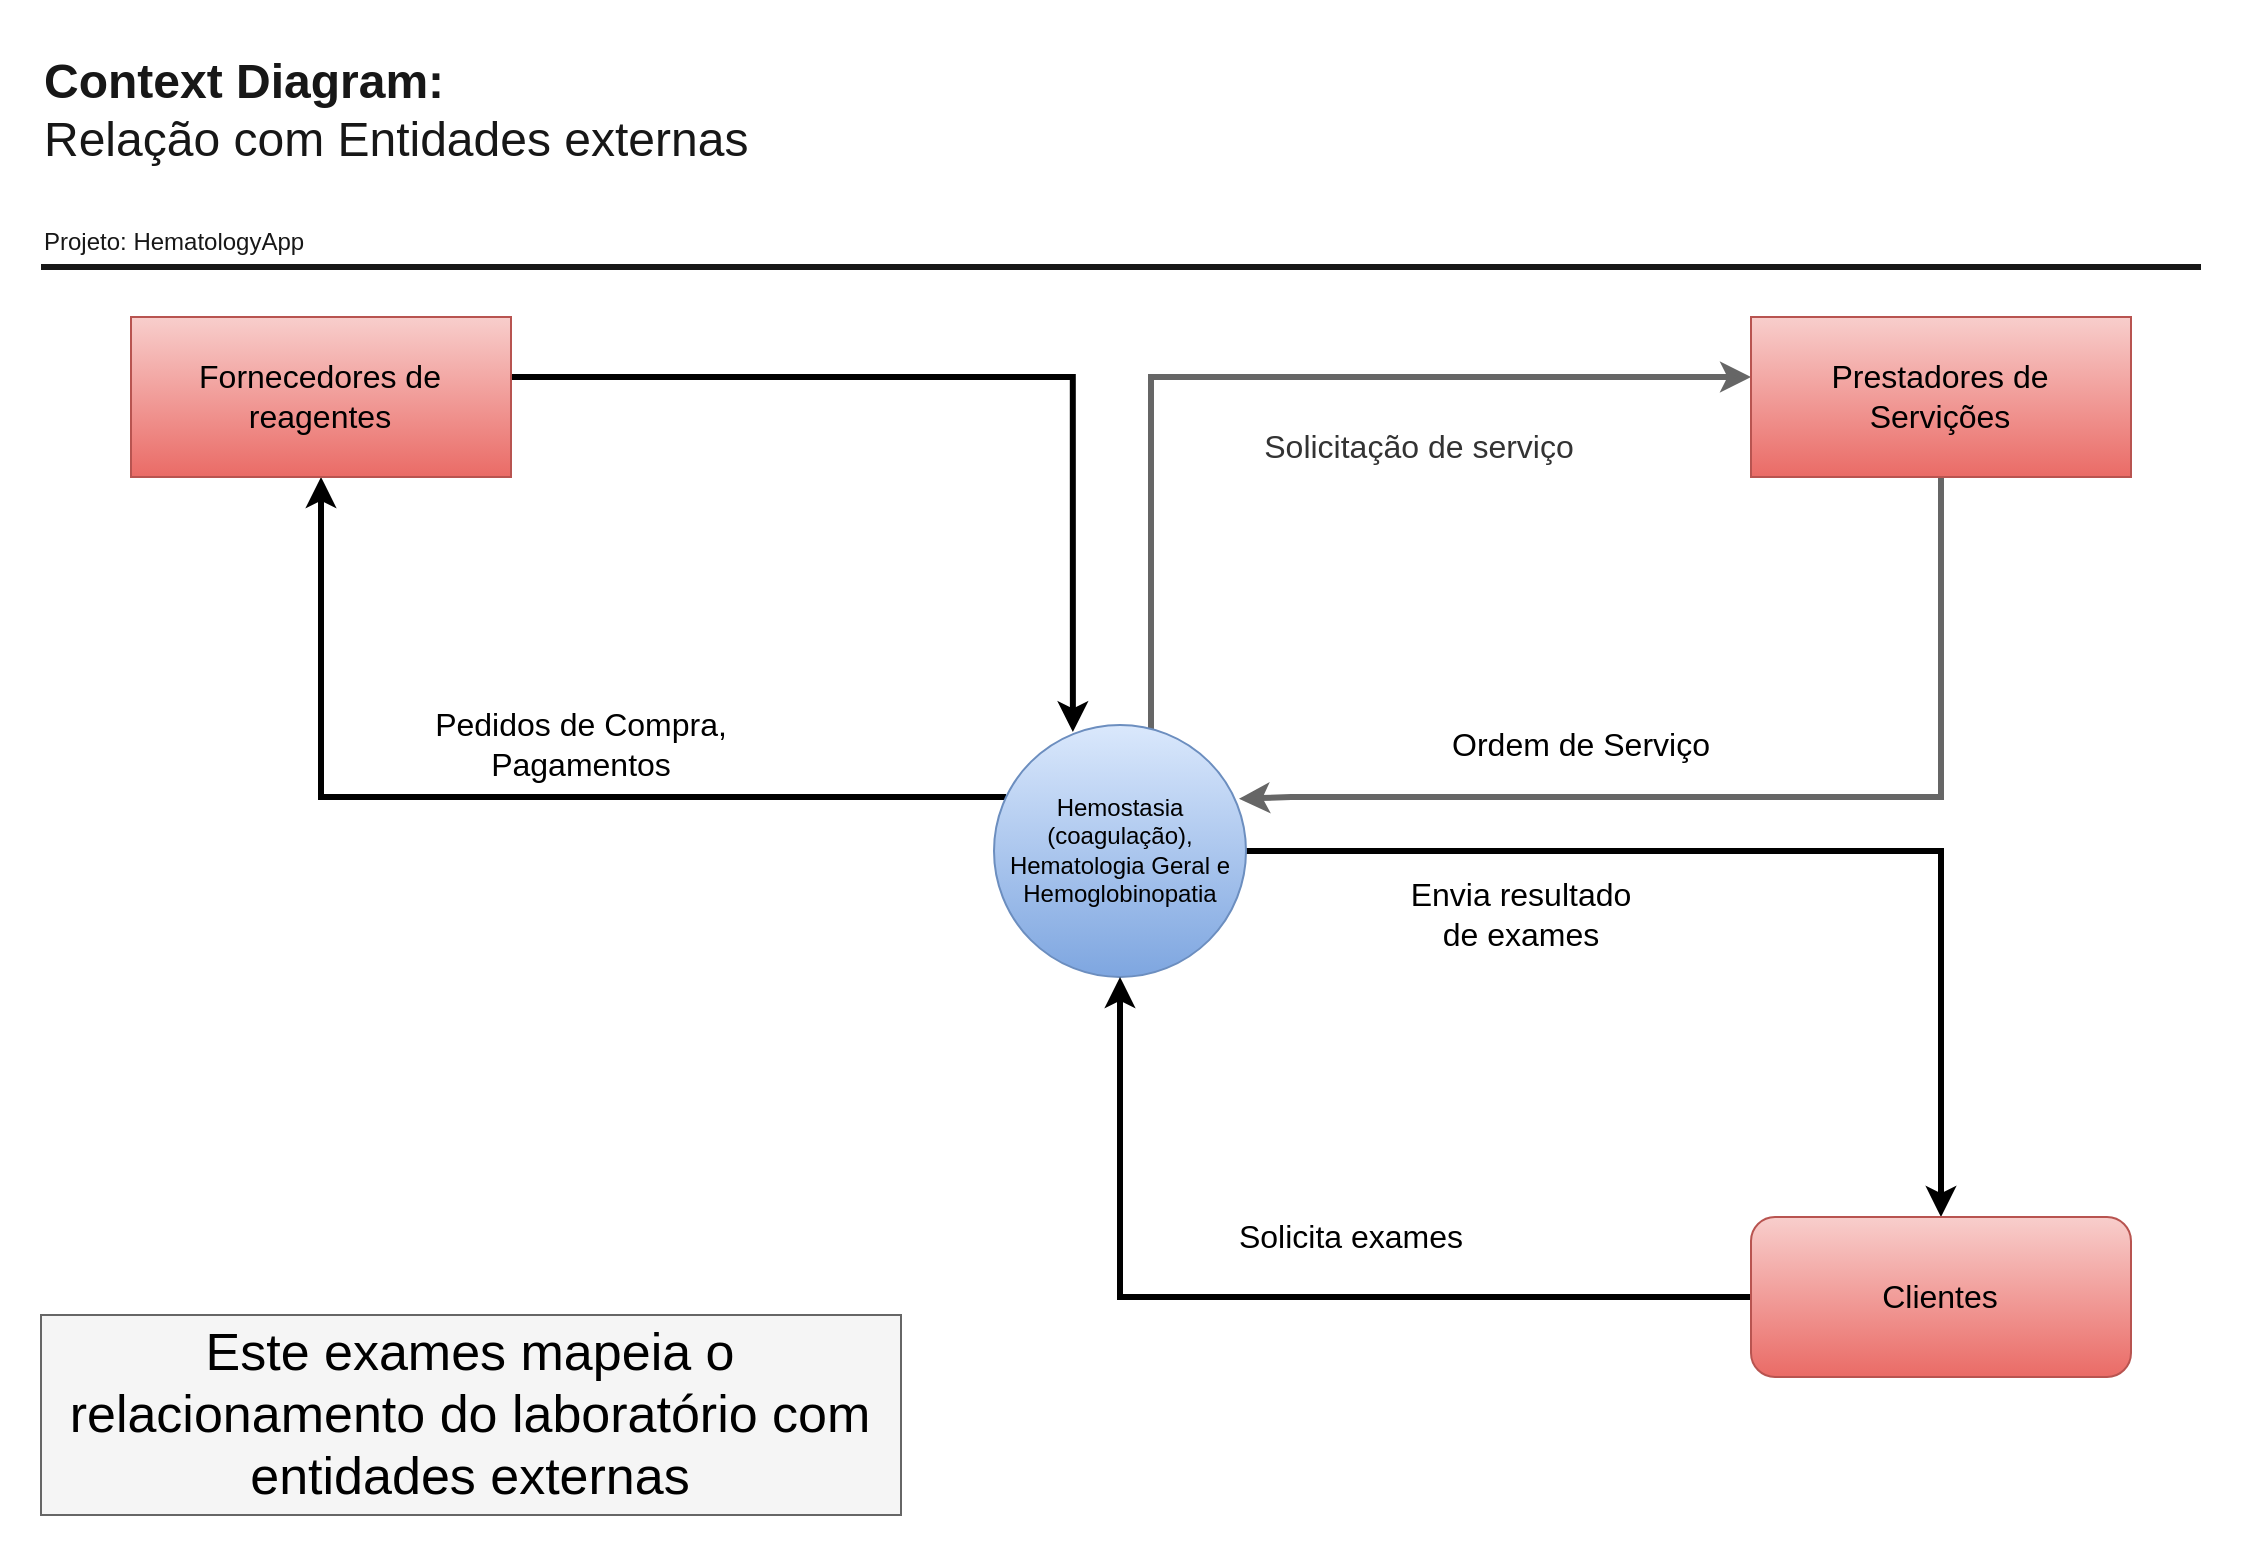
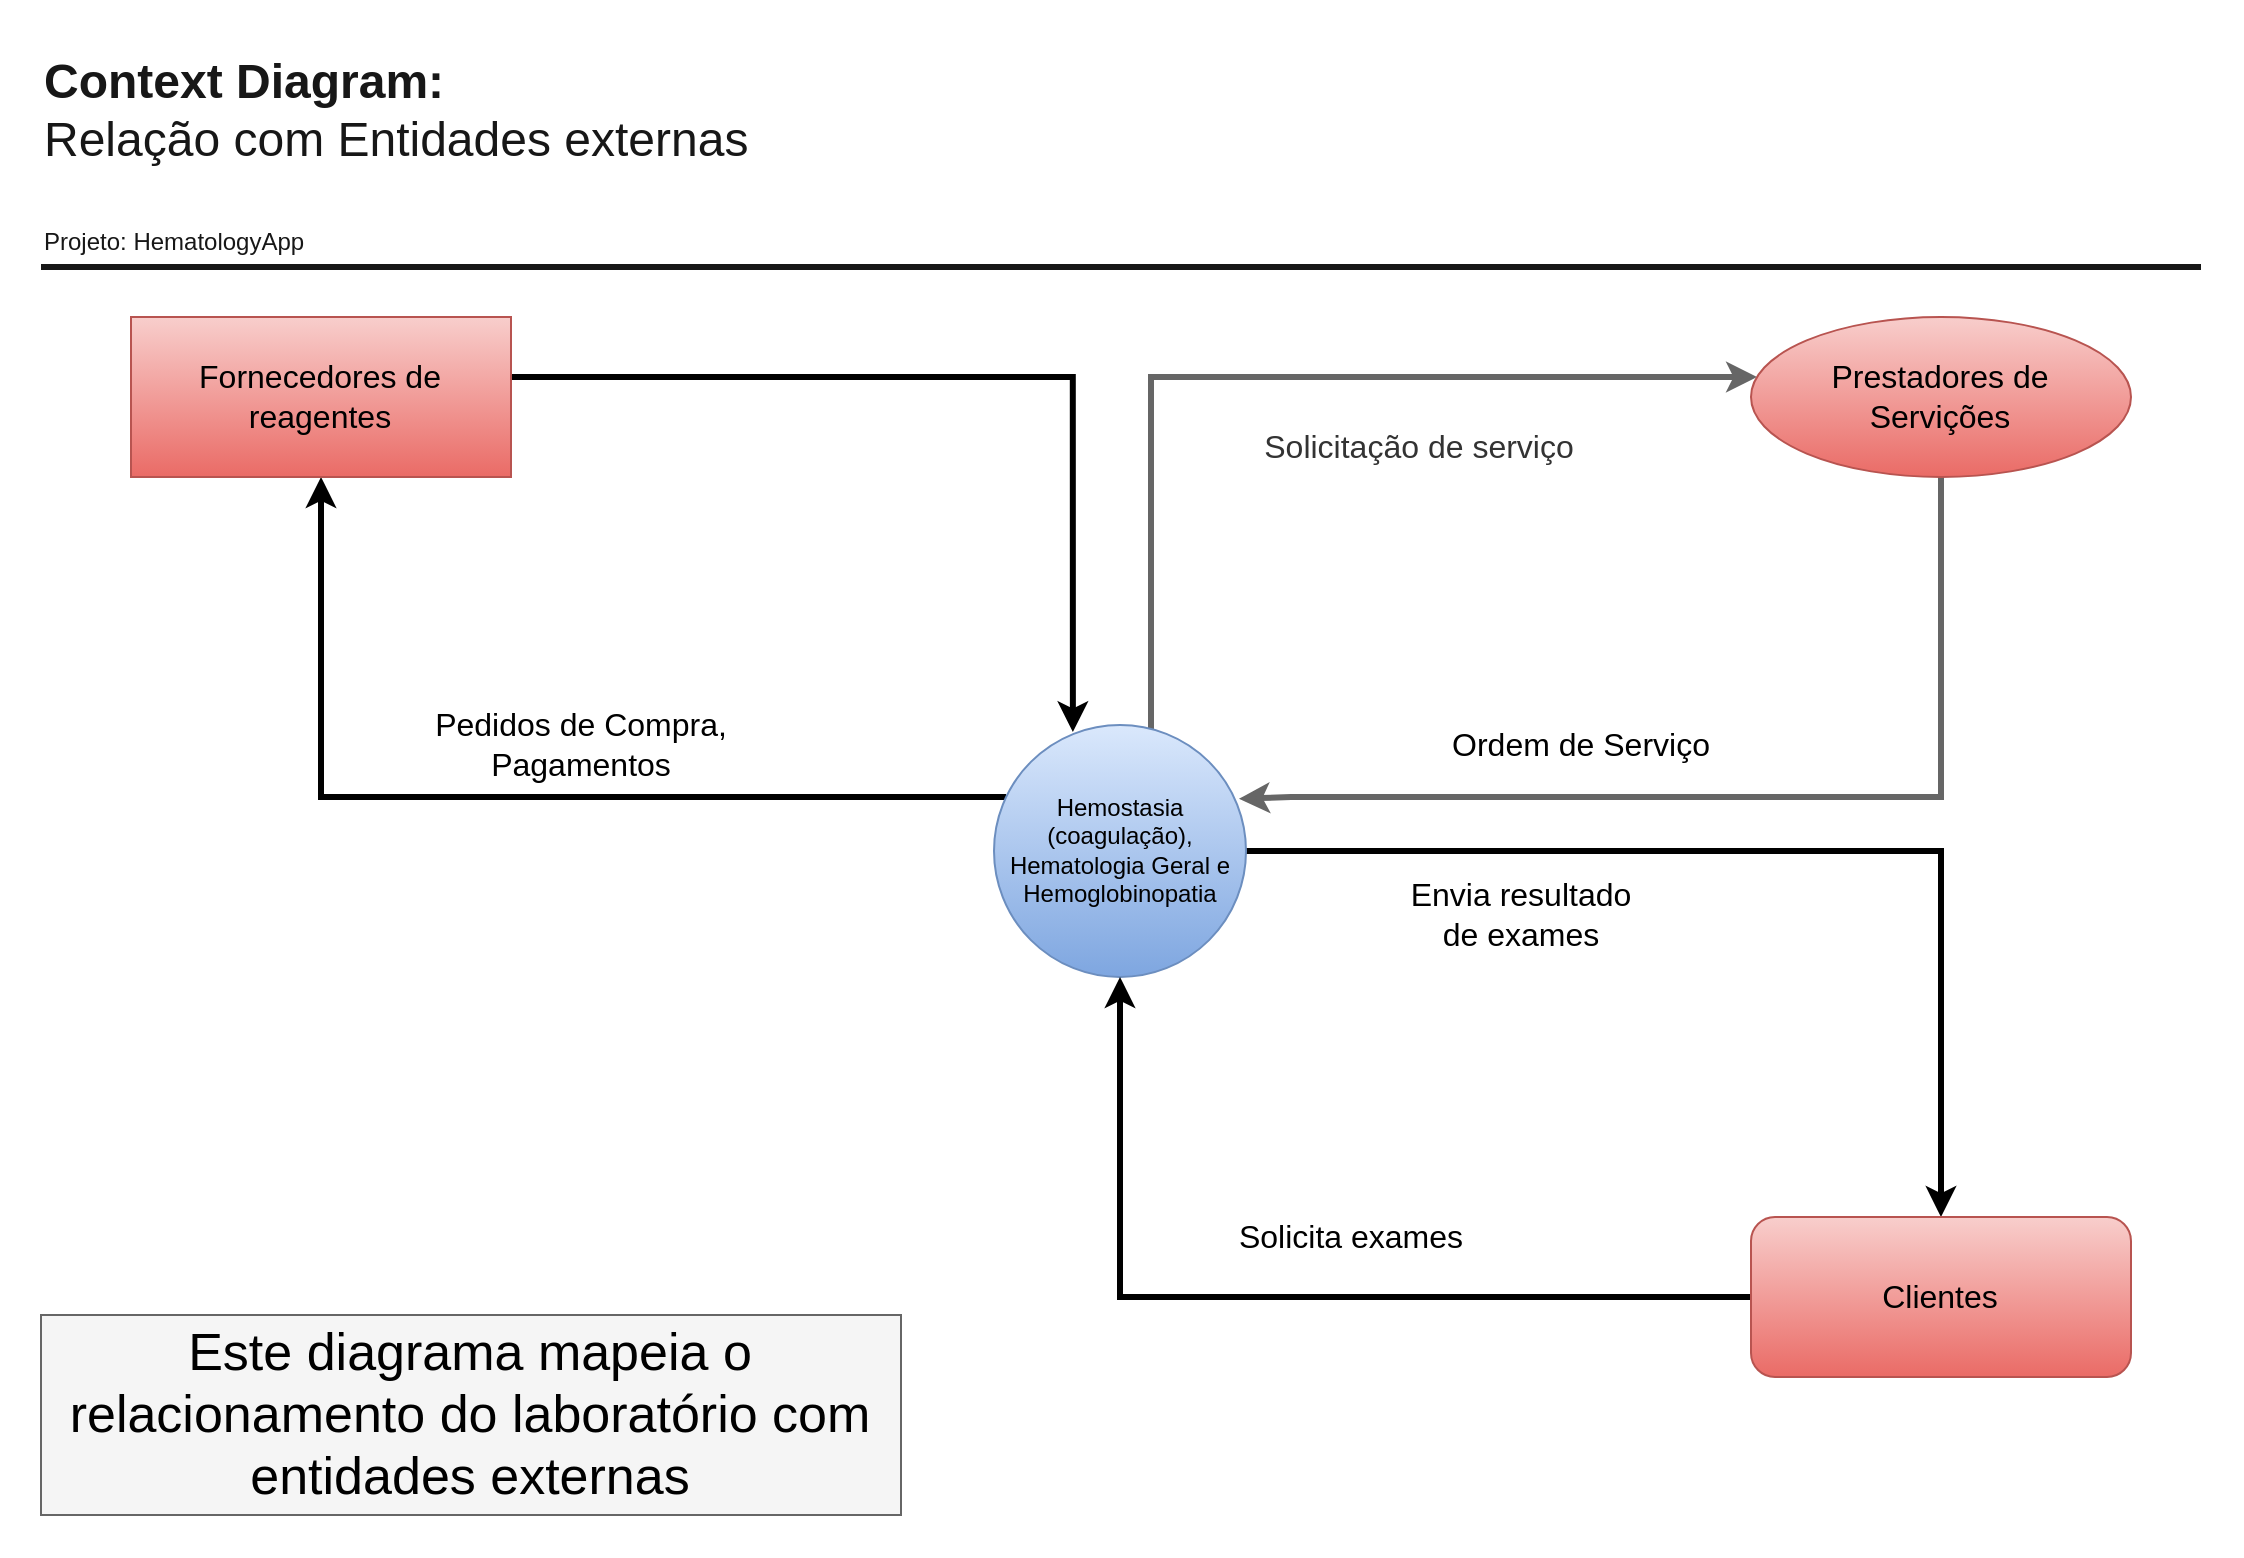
node "Prestadores de Servições": shape rectangle -> ellipse
node "Este exames mapeia o relacionamento do laboratório com entidades externas": label "Este exames mapeia o relacionamento do laboratório com entidades externas" -> "Este diagrama mapeia o relacionamento do laboratório com entidades externas"
